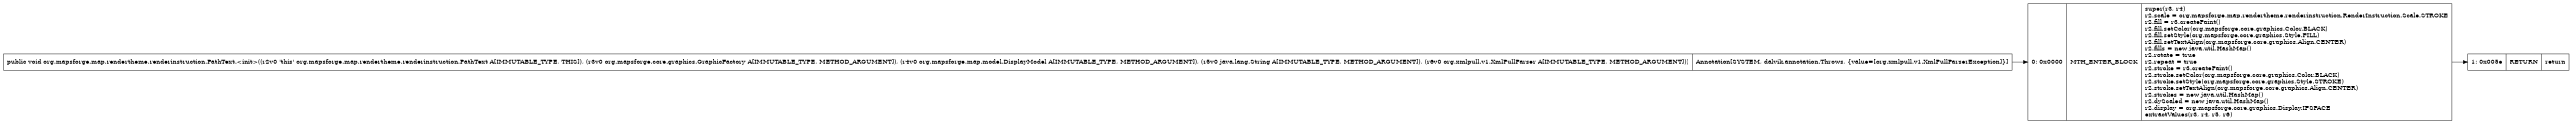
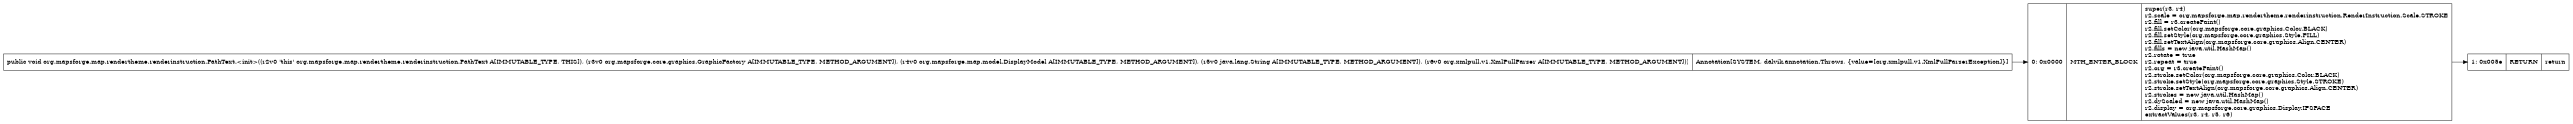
node "0: 0x0000": text "r2.stroke = r3.createPaint()" -> "r2.org = r3.createPaint()"
